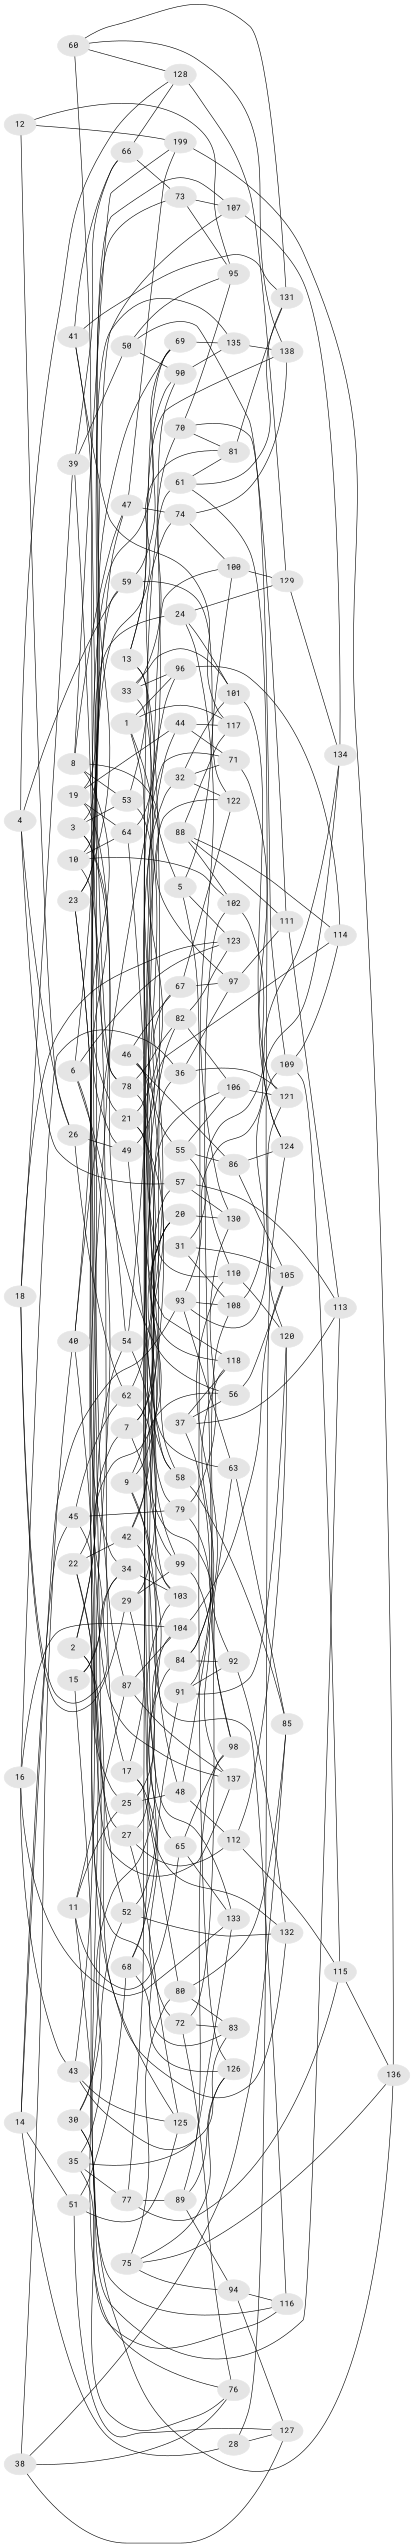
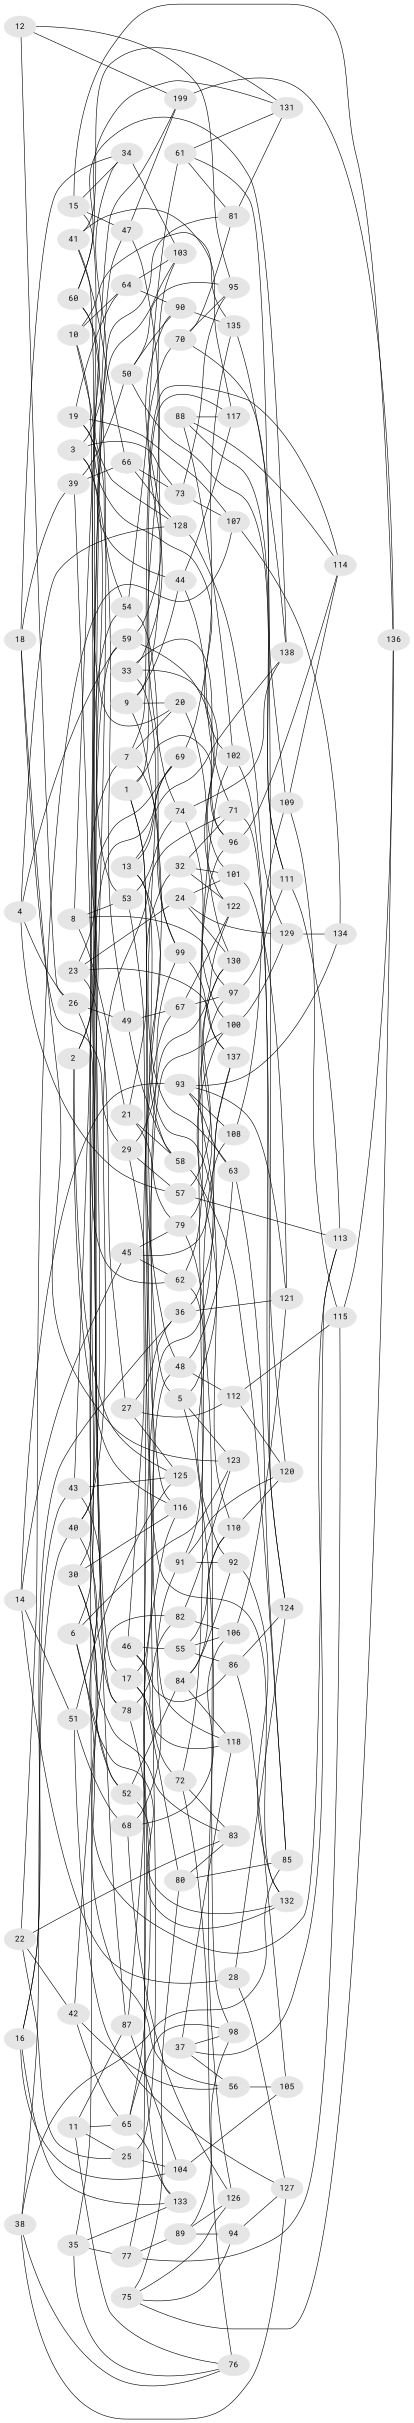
edge "47" -- "8": now "47" -- "15"
node "31": removed
edge "94" -- "116": now "65" -- "116"
